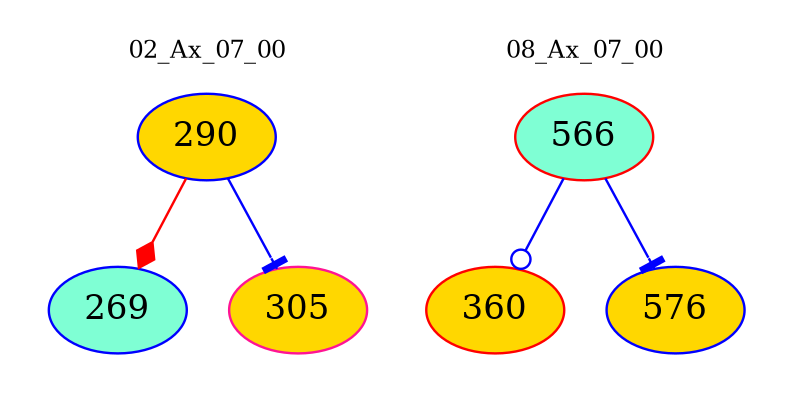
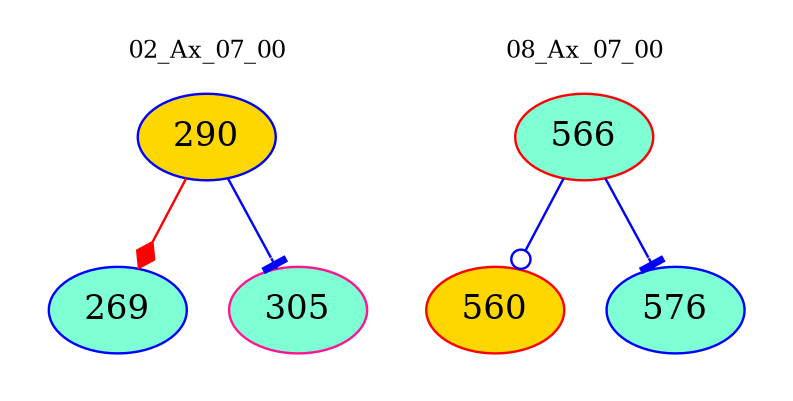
node "305": fillcolor gold -> aquamarine
node "360": label "360" -> "560"
node "576": fillcolor gold -> aquamarine
